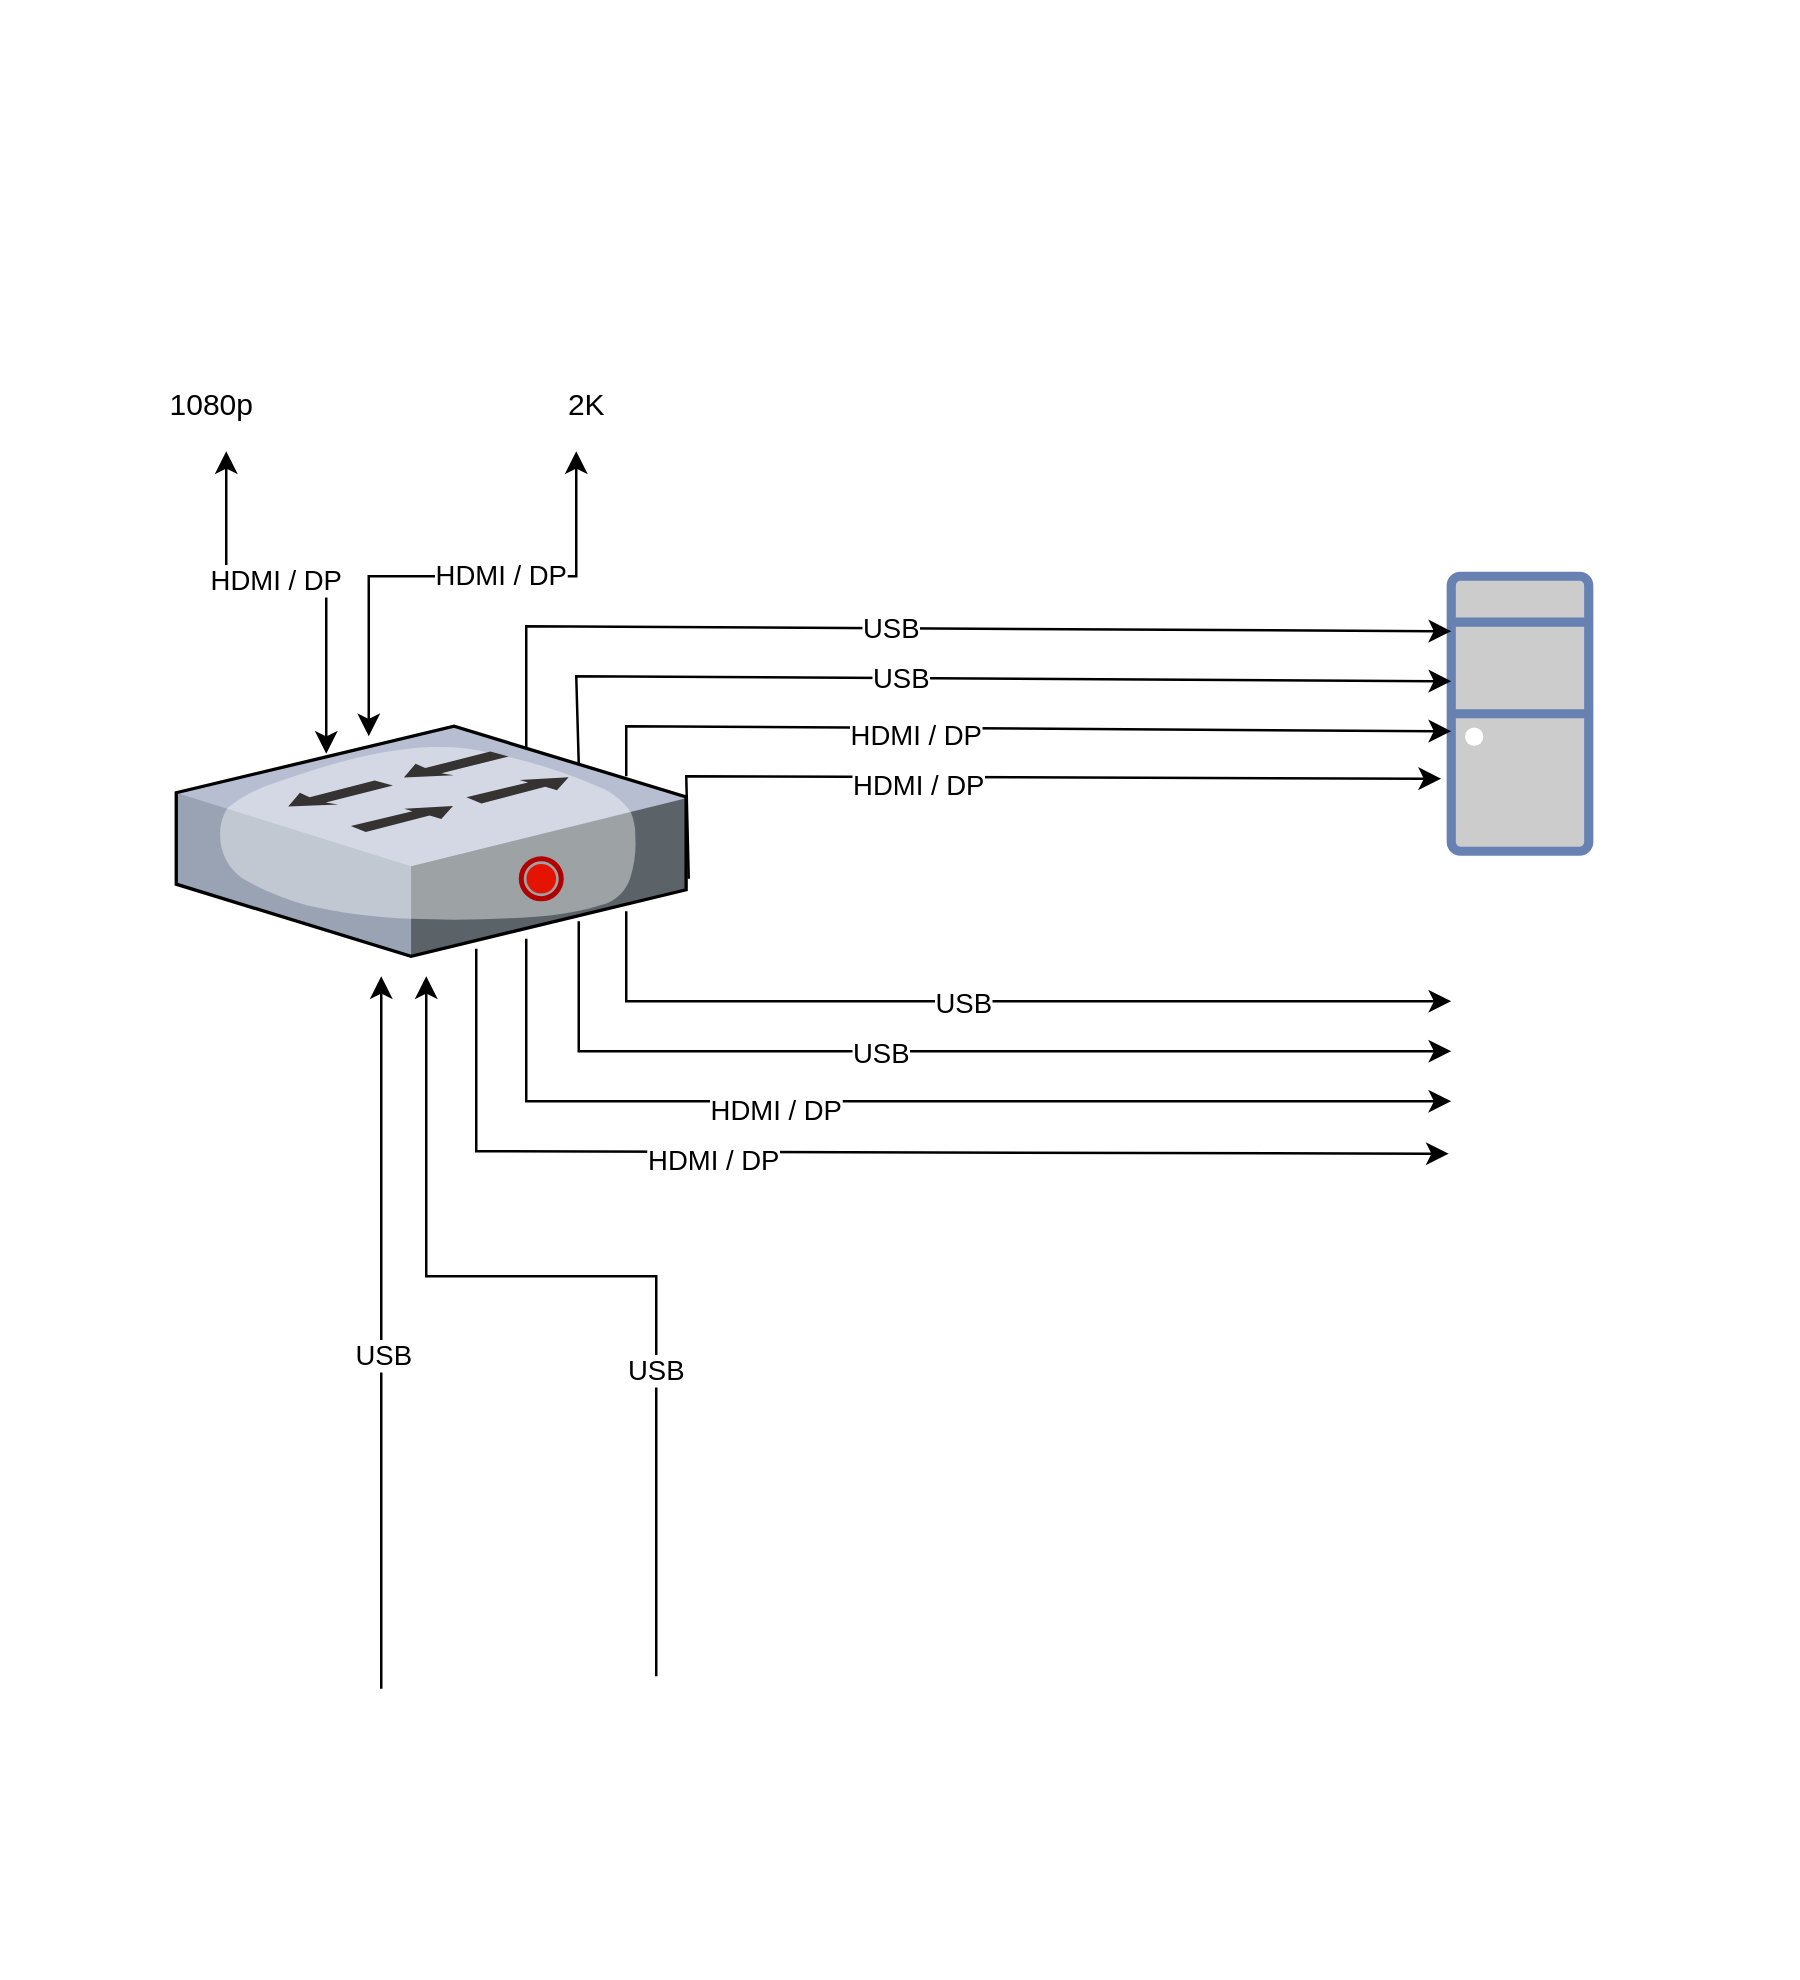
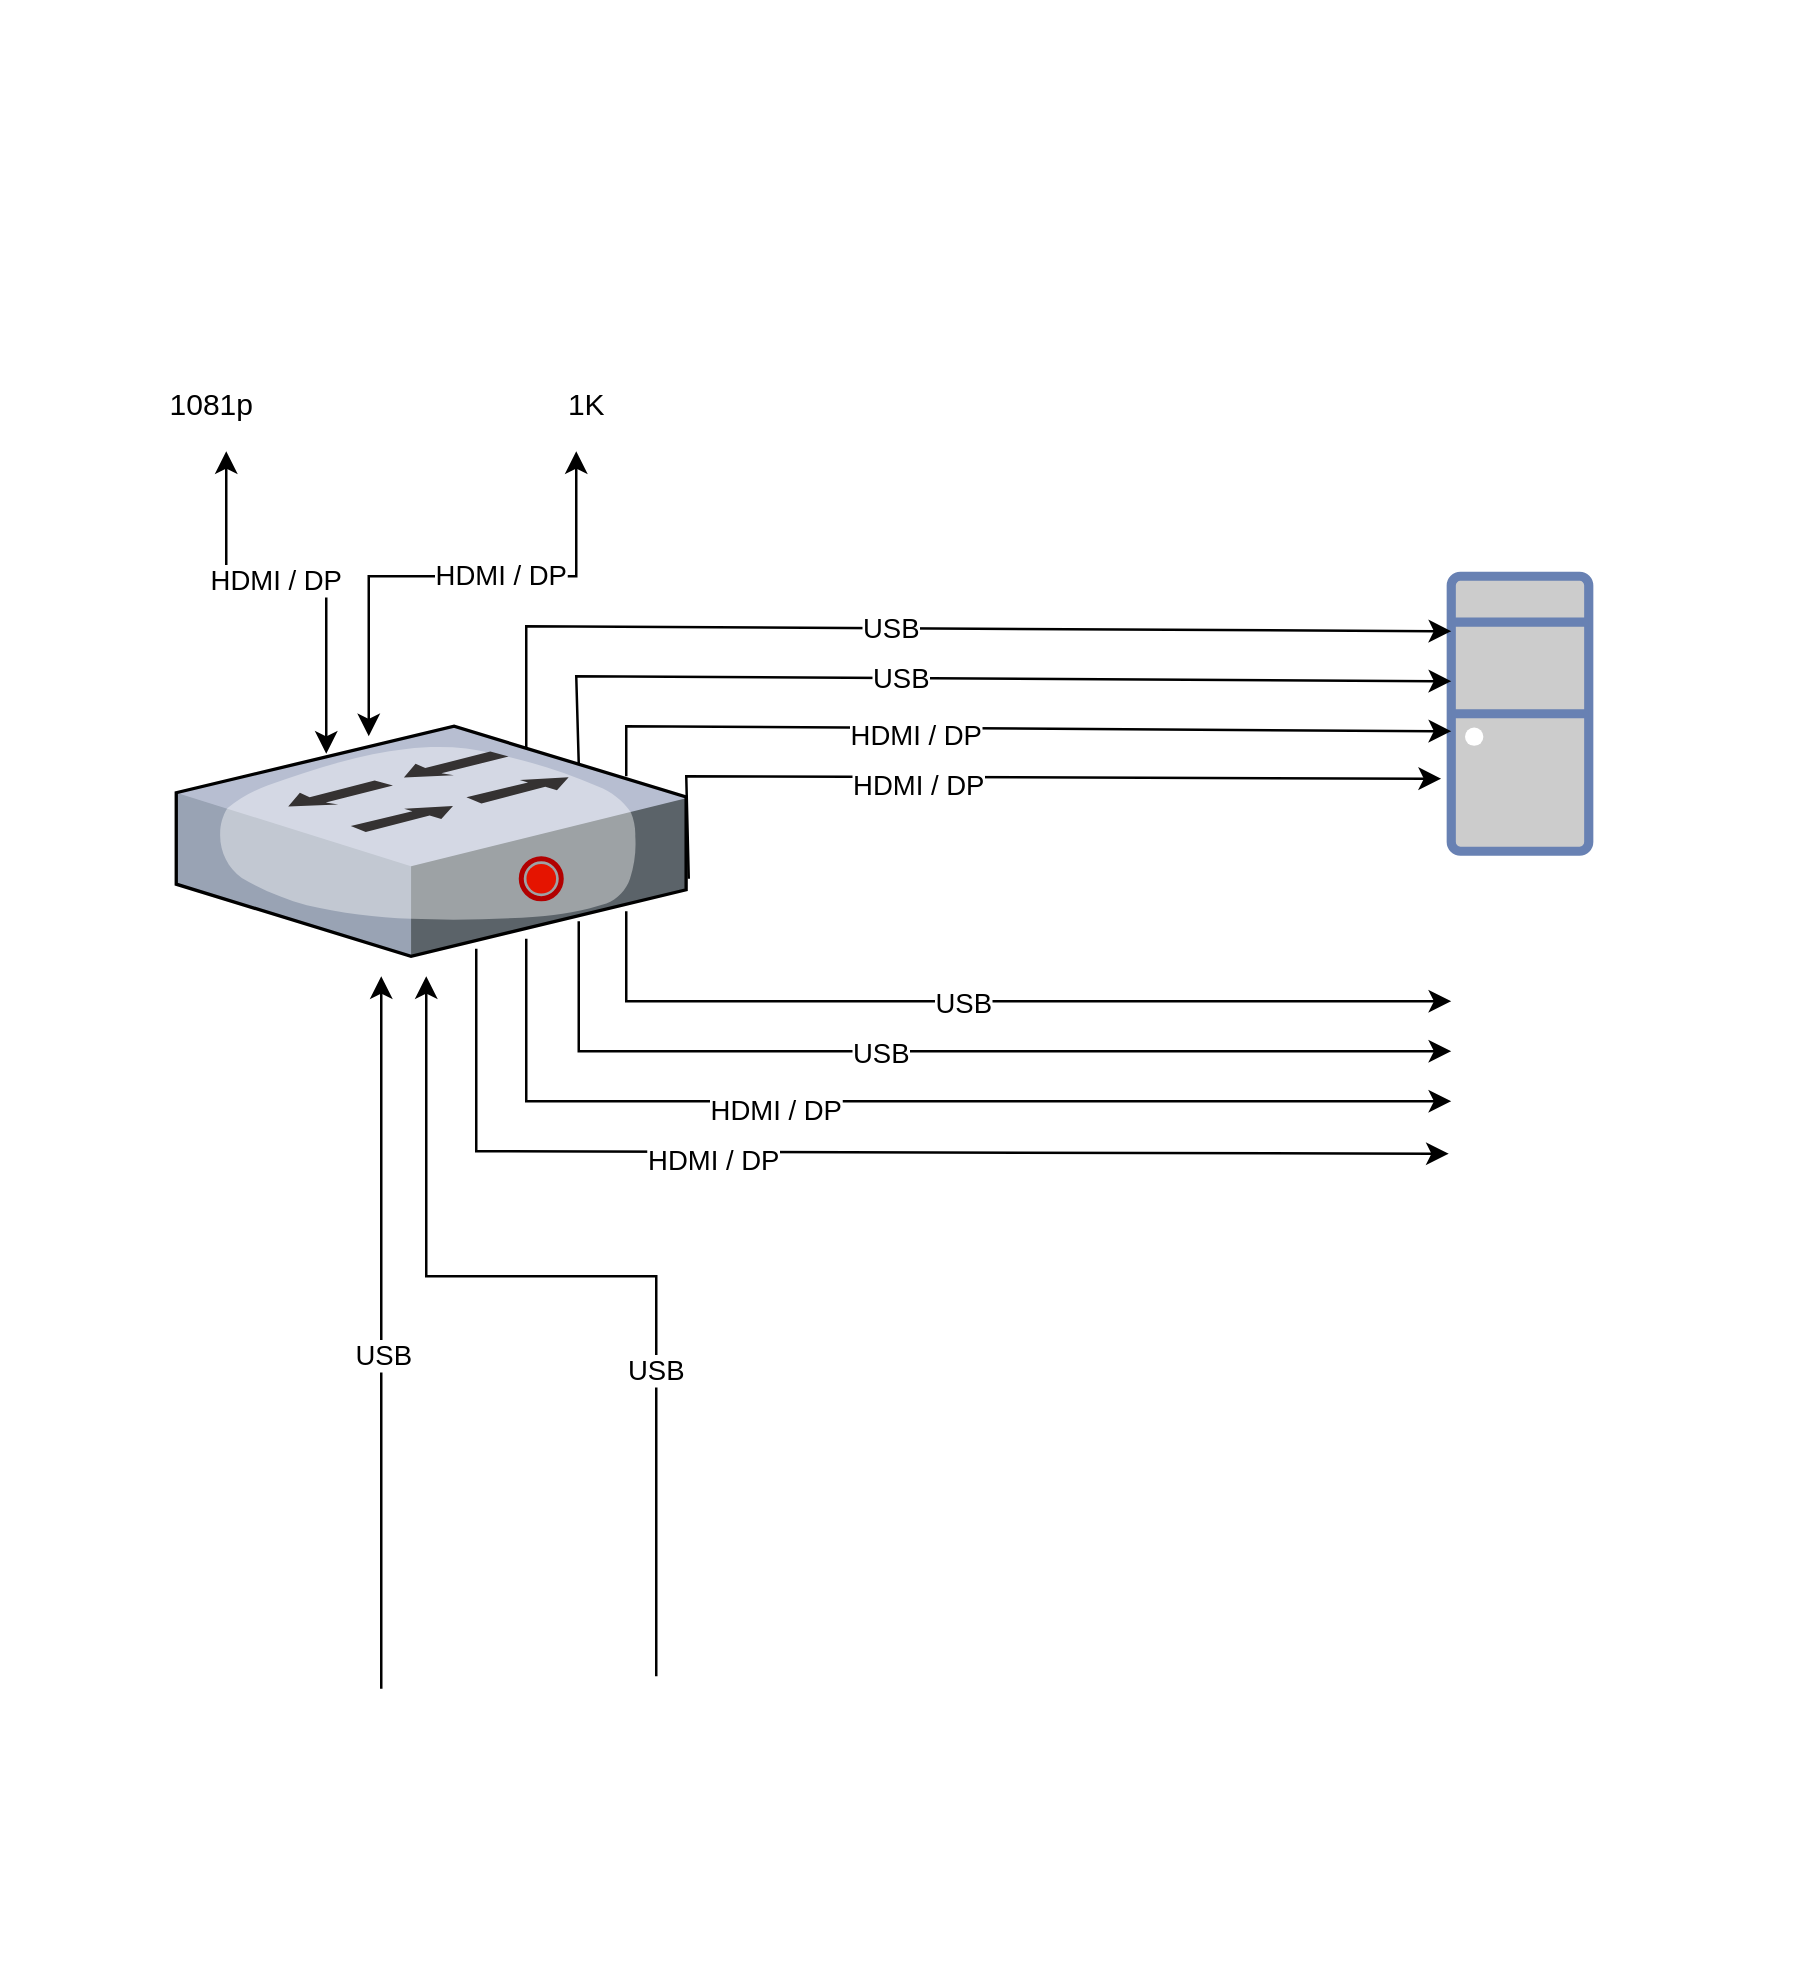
node "1080p": label "1080p" -> "1081p"
node "2K": label "2K" -> "1K"
